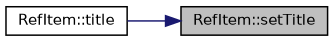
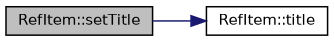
edge "RefItem::title" -> "RefItem::setTitle": reversed
